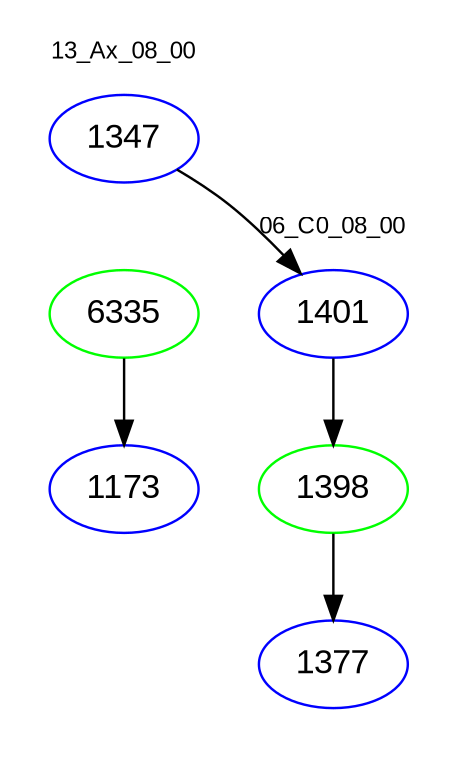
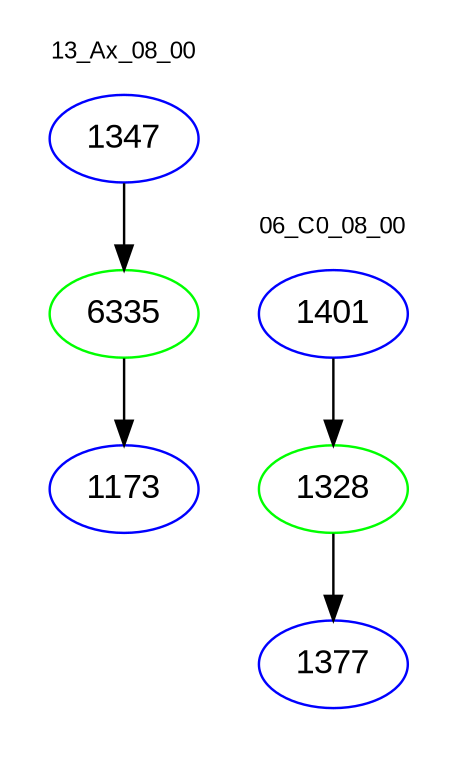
edge "1347" -> "1401": now "1347" -> "6335"
node "1398": label "1398" -> "1328"
